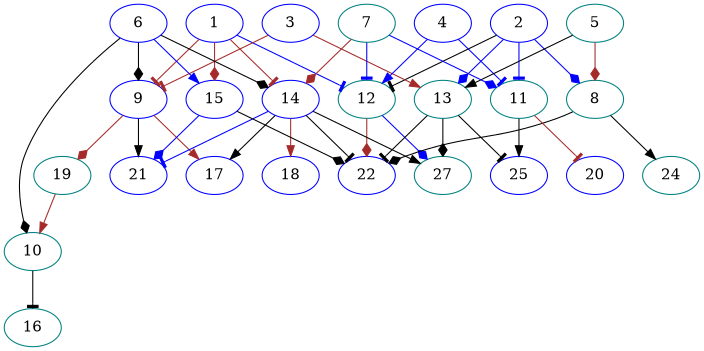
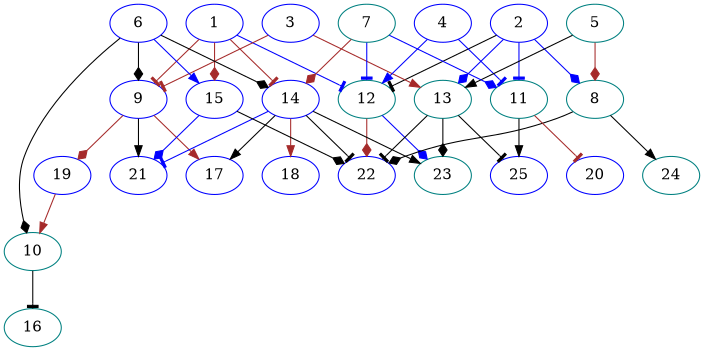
node "19": color teal -> blue
node "27": label "27" -> "23"
